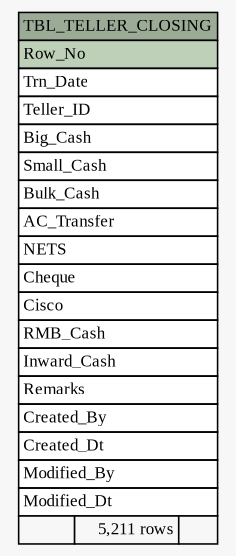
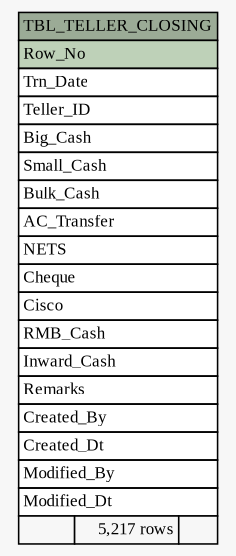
node "TBL_TELLER_CLOSING": text "5,211 rows" -> "5,217 rows"
